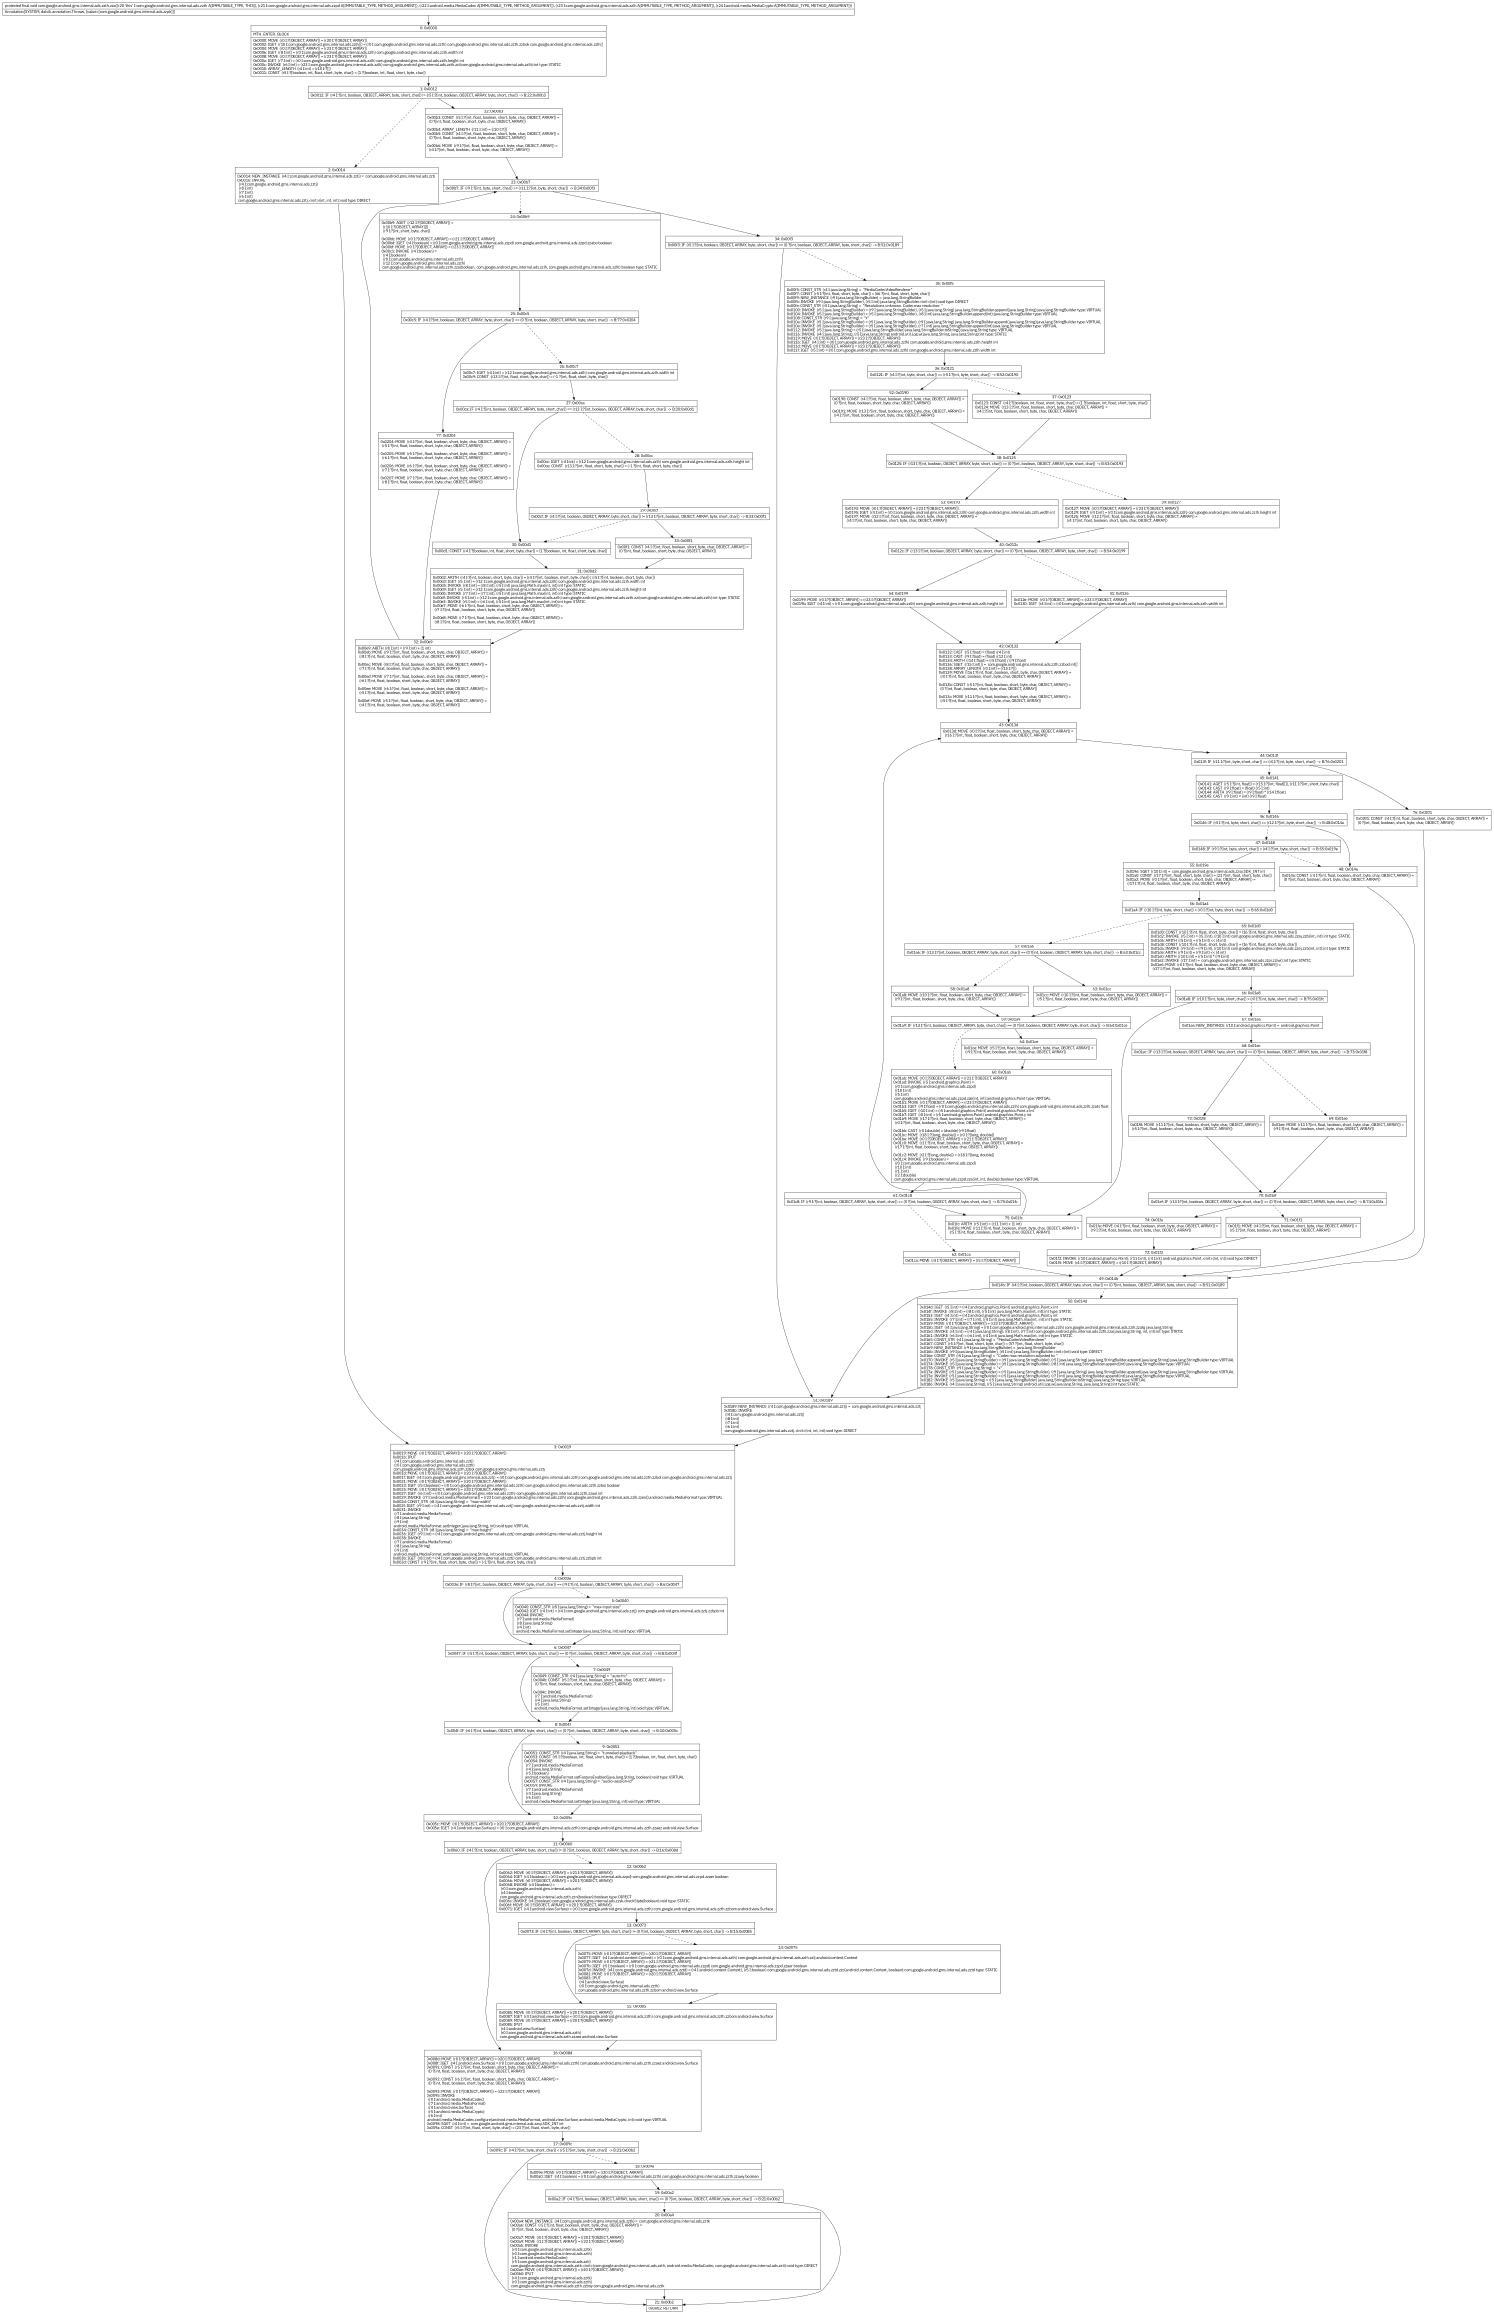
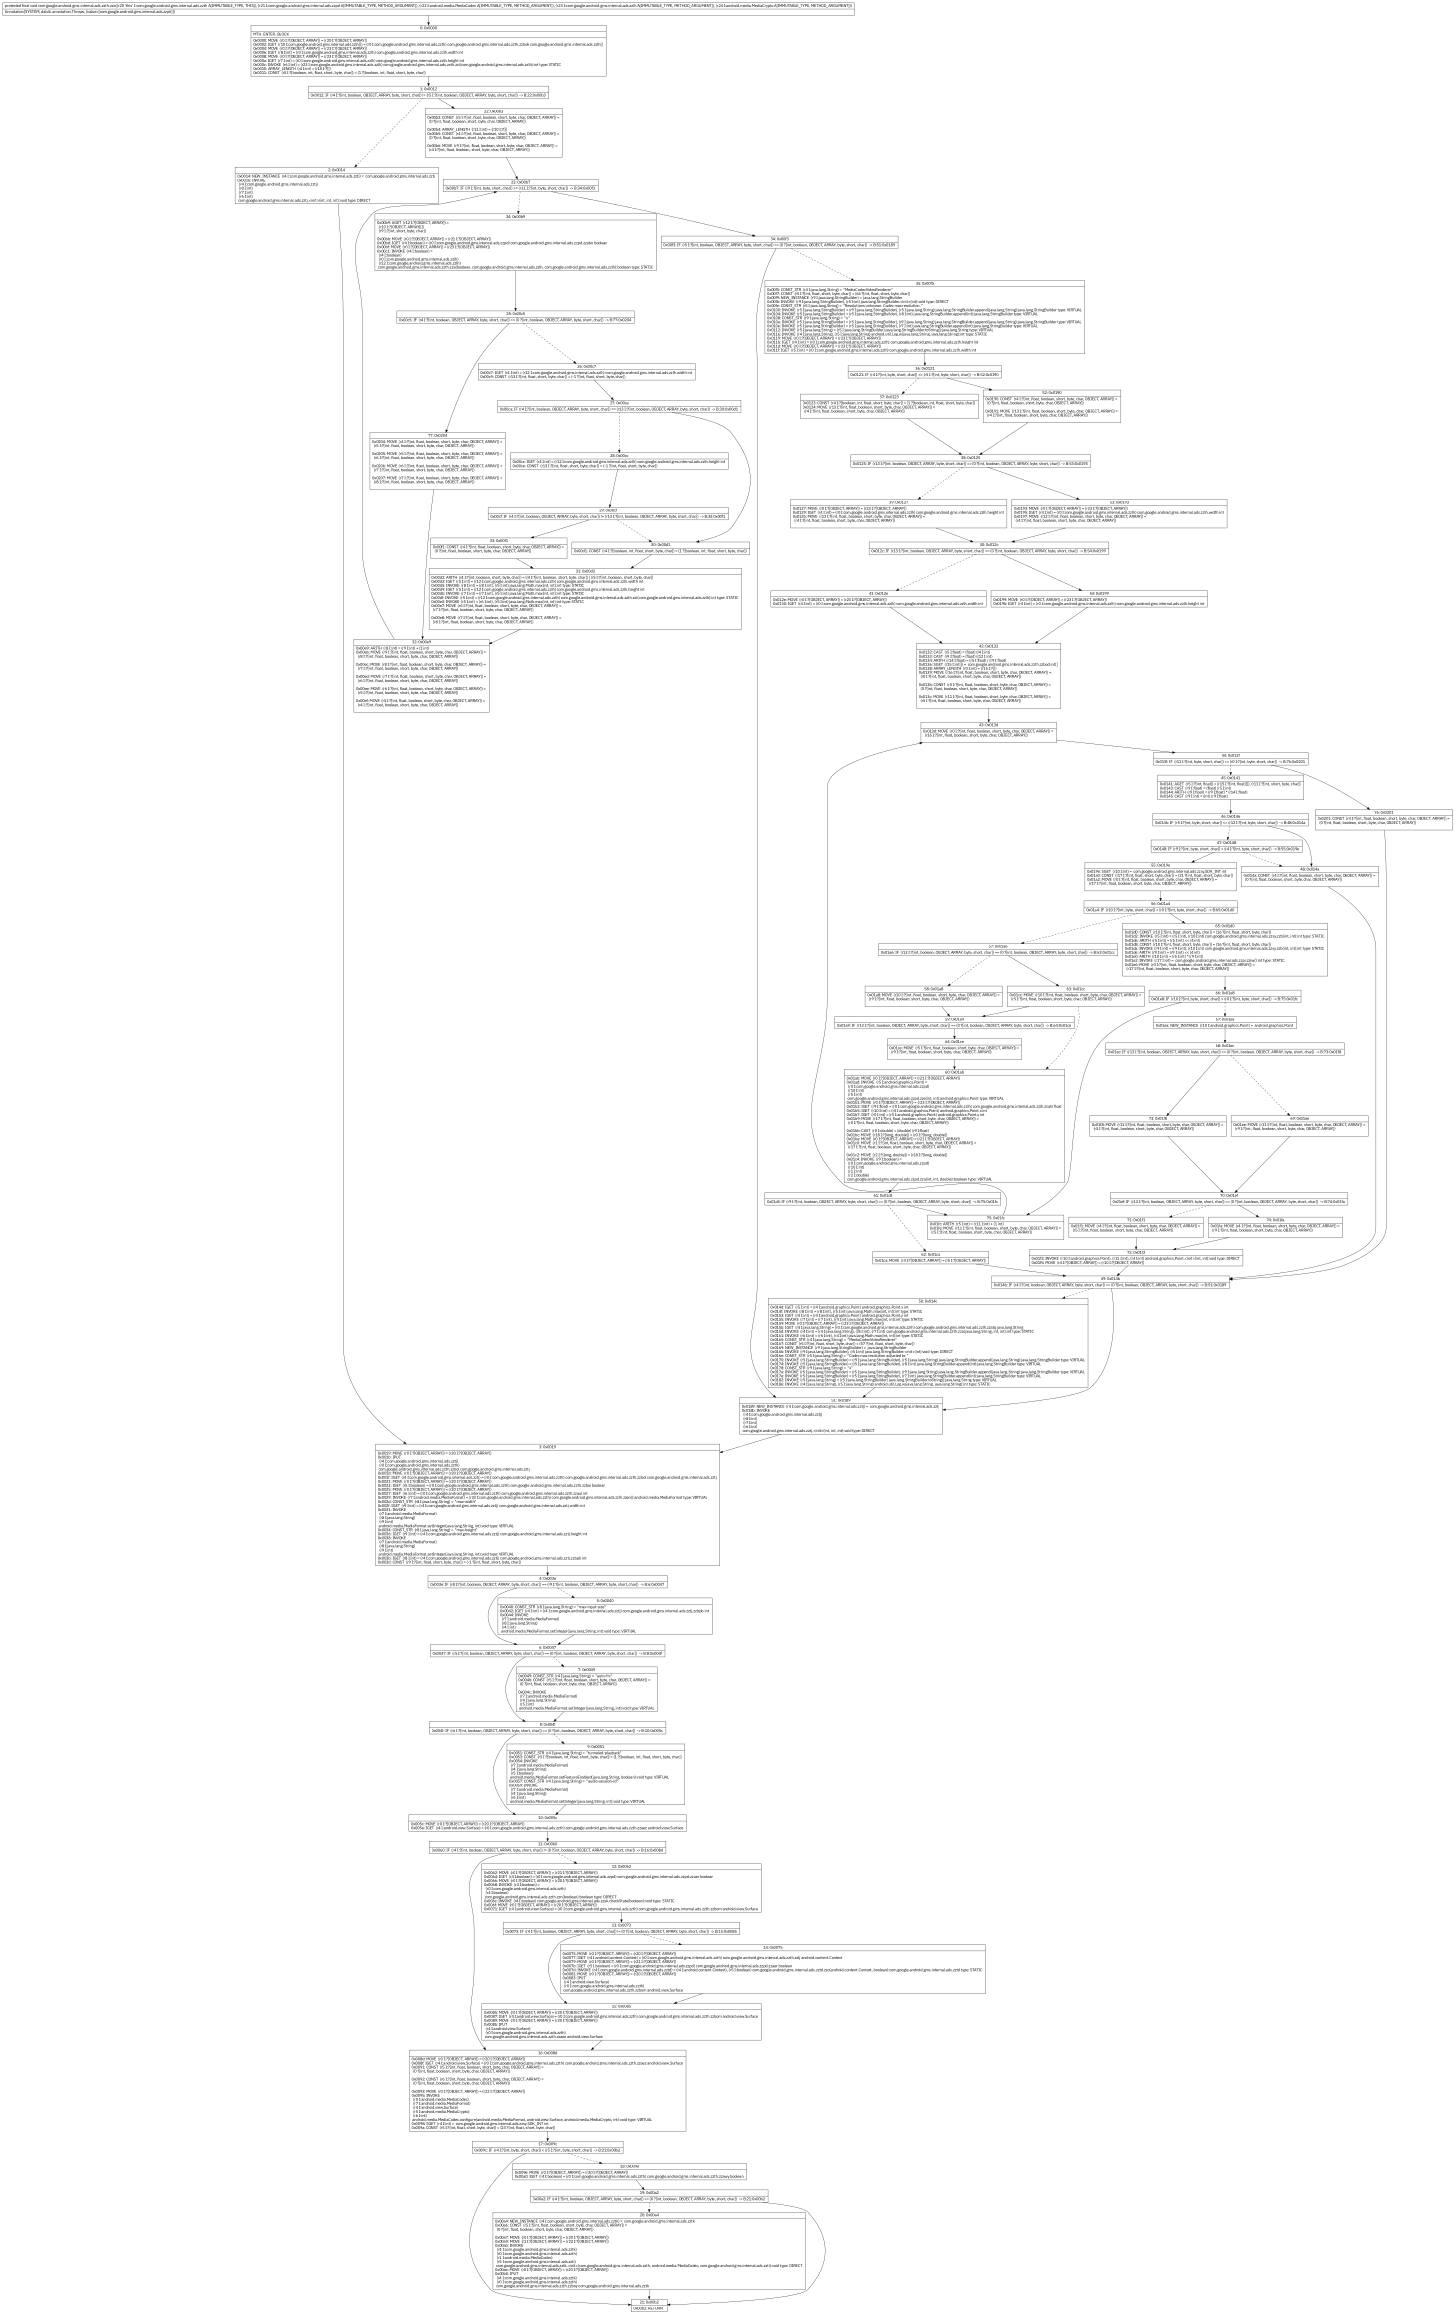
edge "59: 0x01a9" -> "60: 0x01ab": now "63: 0x01cc" -> "60: 0x01ab"
